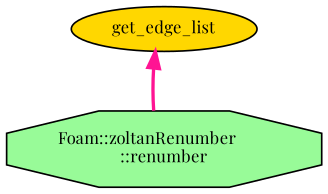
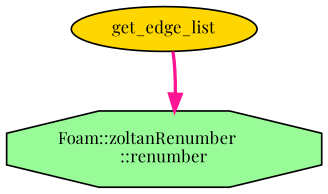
edge "Foam::zoltanRenumber ::renumber" -> "get_edge_list": reversed
